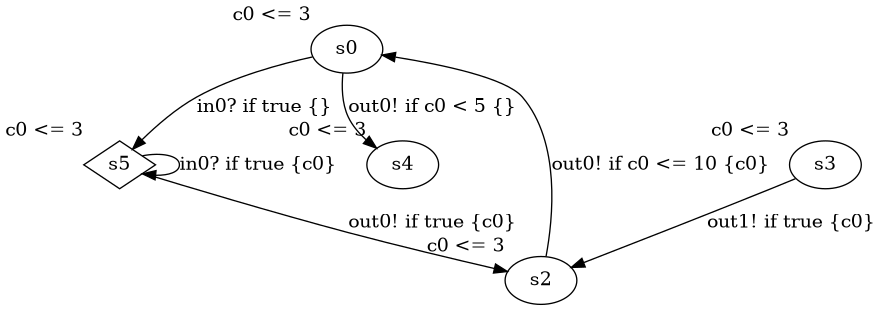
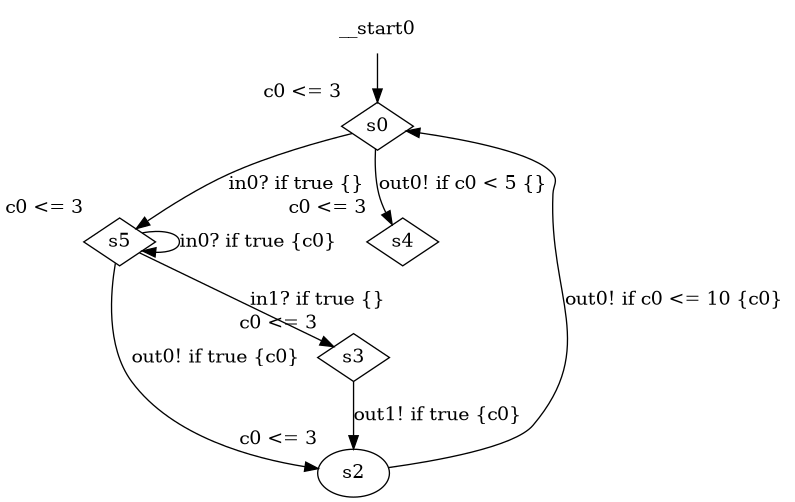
node "__start0": added
node "s0 c0 <= 3": shape ellipse -> diamond
node "s4 c0 <= 3": shape ellipse -> diamond
node "s3 c0 <= 3": shape ellipse -> diamond
edge "s5 c0 <= 3" -> "s3 c0 <= 3": added, label "in1? if true {}"
